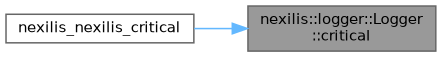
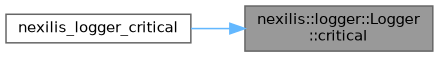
node "nexilis_nexilis_critical": label "nexilis_nexilis_critical" -> "nexilis_logger_critical"
